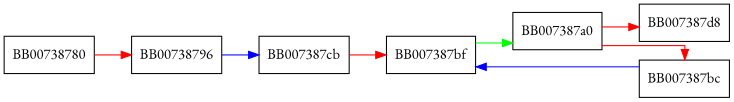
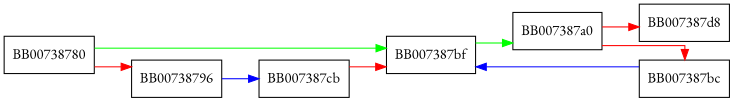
edge "BB00738780" -> "BB007387bf": added
